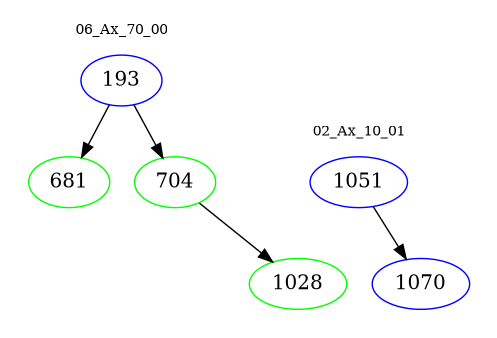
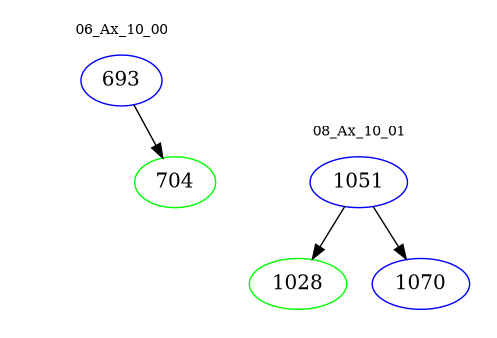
cluster "06_Ax_70_00": label "06_Ax_70_00" -> "06_Ax_10_00"
node "193": label "193" -> "693"
cluster "02_Ax_10_01": label "02_Ax_10_01" -> "08_Ax_10_01"
node "681": removed
edge "704" -> "1028": now "1051" -> "1028"
